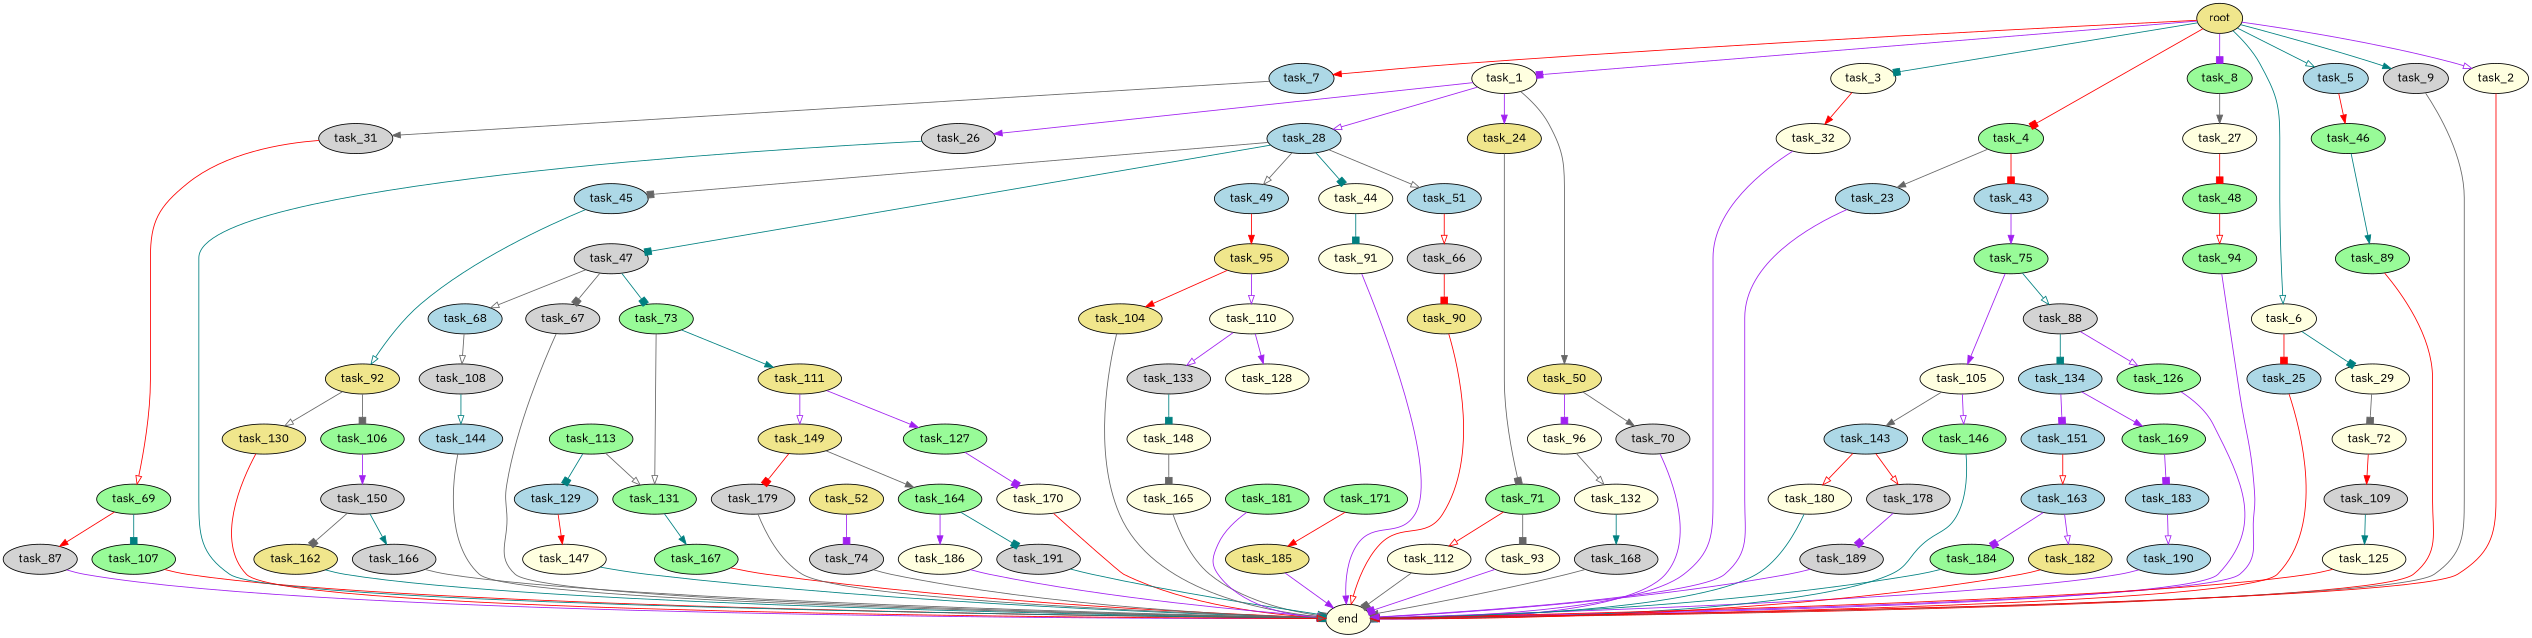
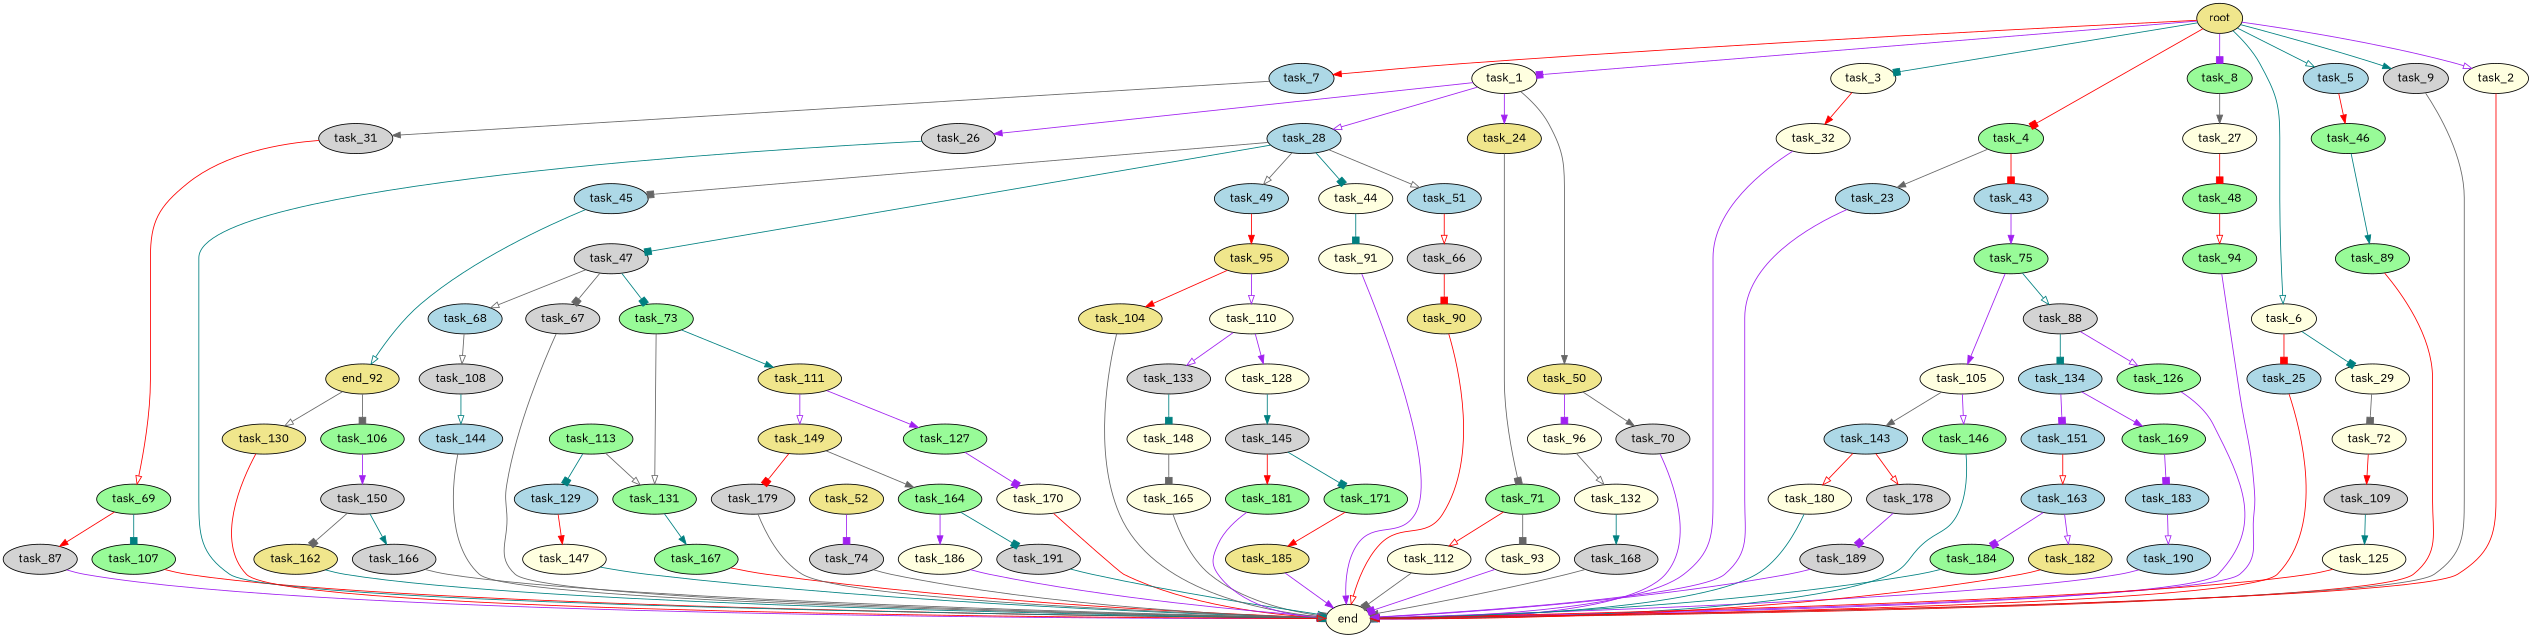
node "task_92": label "task_92" -> "end_92"
node "task_145": added
